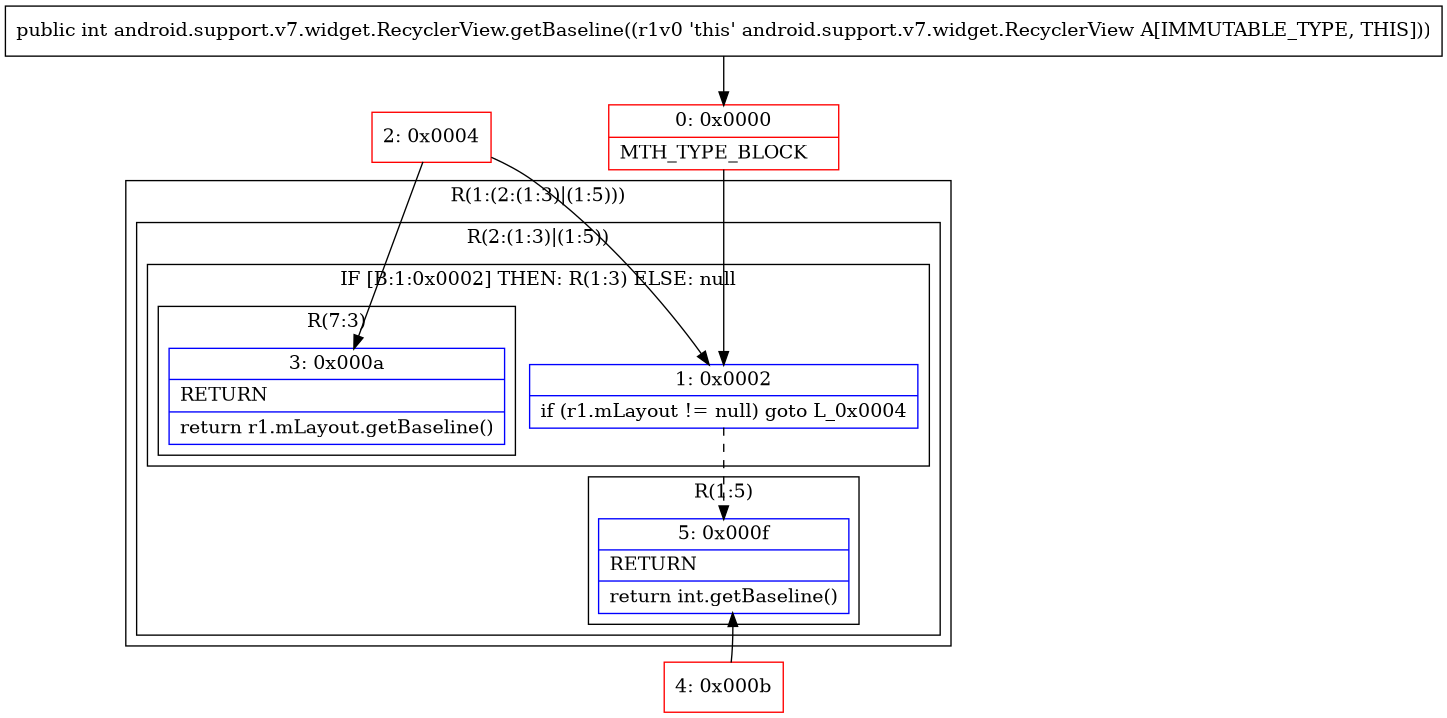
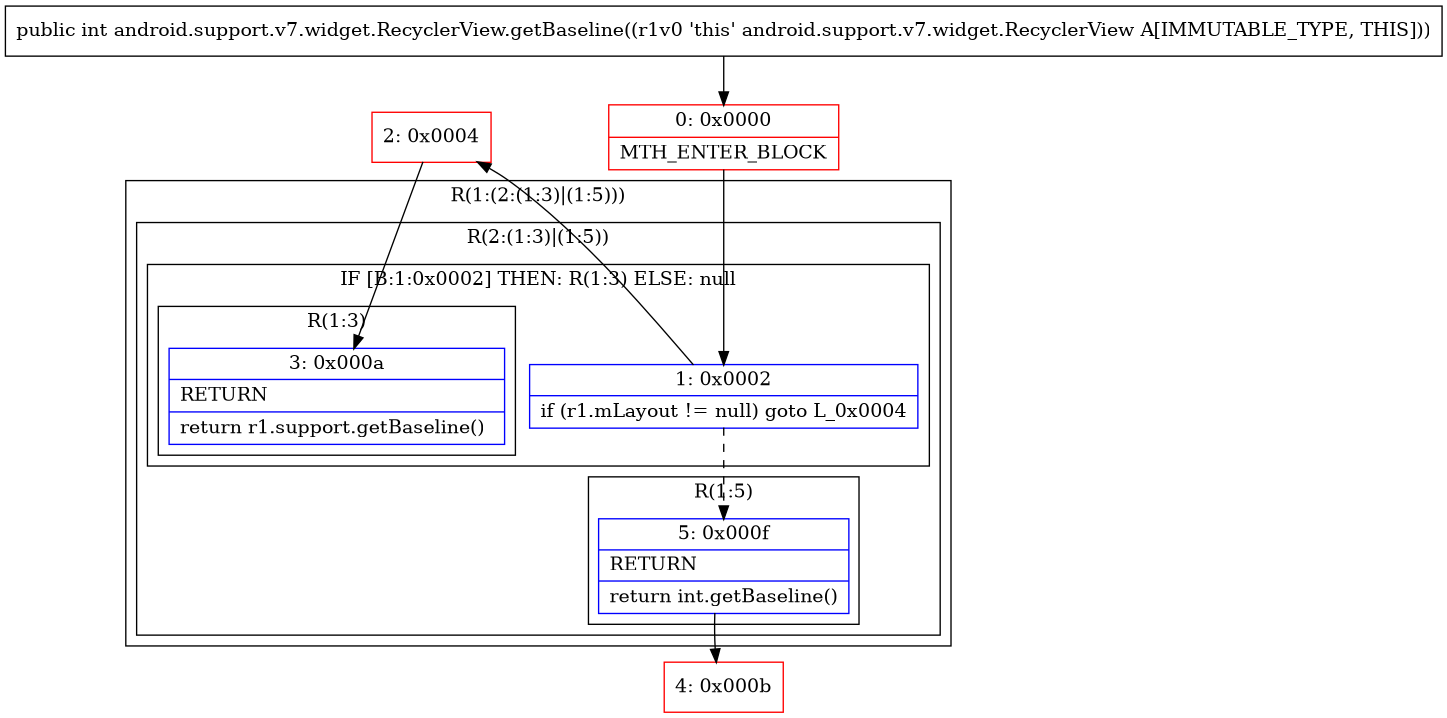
node "0: 0x0000": text "MTH_TYPE_BLOCK" -> "MTH_ENTER_BLOCK"
edge "2: 0x0004" -> "1: 0x0002": reversed
cluster "R(7:3)": label "R(7:3)" -> "R(1:3)"
node "3: 0x000a": text "return r1.mLayout.getBaseline()" -> "return r1.support.getBaseline()"
edge "4: 0x000b" -> "5: 0x000f": reversed
